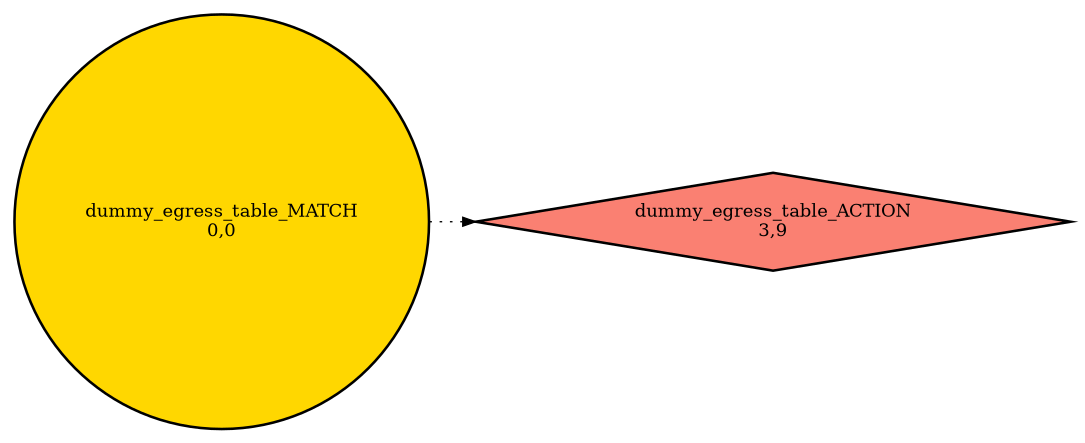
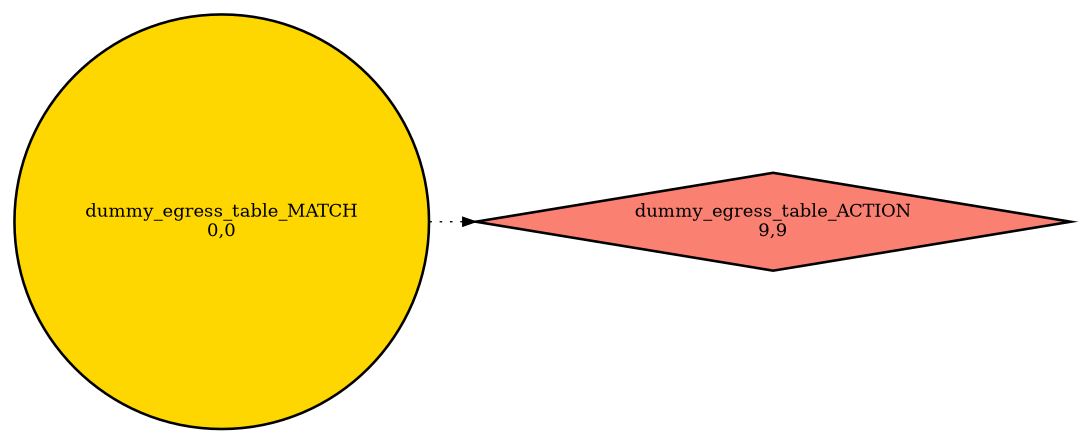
node "dummy_egress_table_ACTION 3,9": label "dummy_egress_table_ACTION 3,9" -> "dummy_egress_table_ACTION 9,9"
